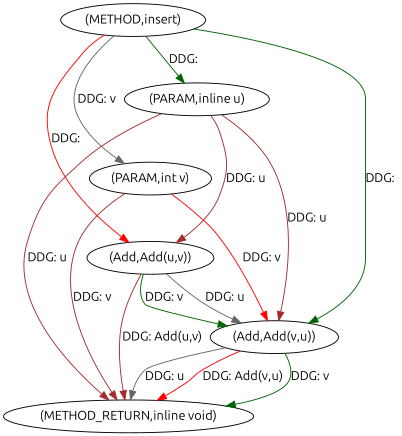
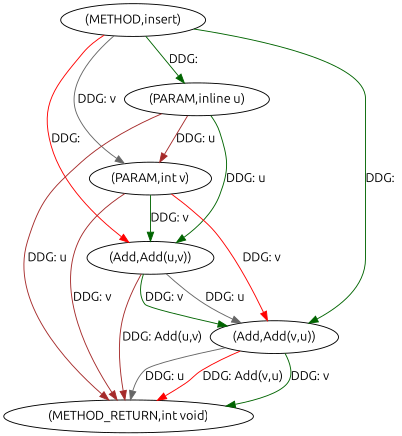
edge "(PARAM,inline u)" -> "(Add,Add(u,v))": color brown -> darkgreen
edge "(PARAM,inline u)" -> "(Add,Add(v,u))": now "(PARAM,inline u)" -> "(PARAM,int v)"
edge "(PARAM,int v)" -> "(Add,Add(u,v))": added, label "DDG: v"
node "(METHOD_RETURN,inline void)": label "(METHOD_RETURN,inline void)" -> "(METHOD_RETURN,int void)"
